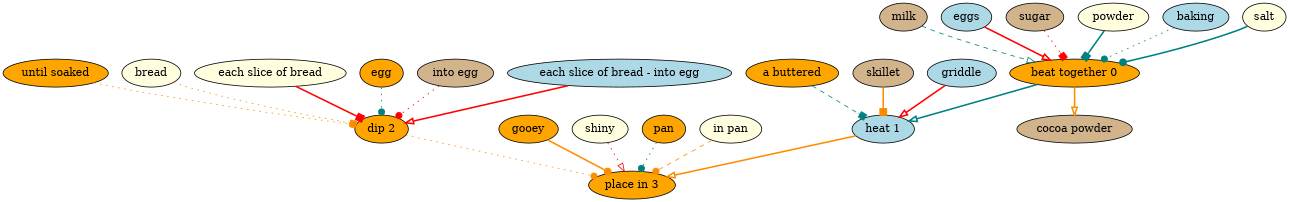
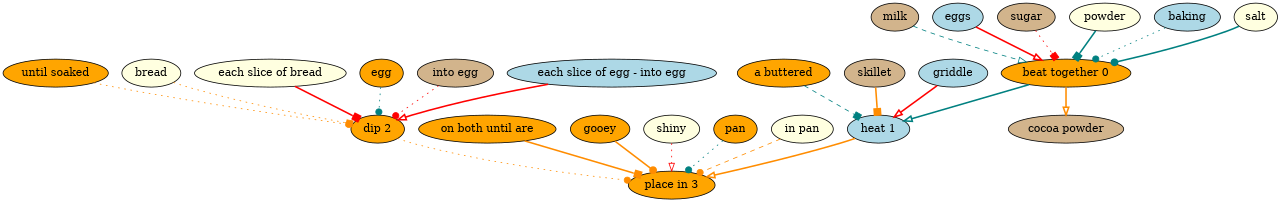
node "each slice of bread - into egg": label "each slice of bread - into egg" -> "each slice of egg - into egg"
node "on both until are": added
